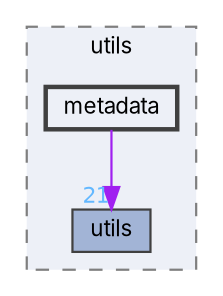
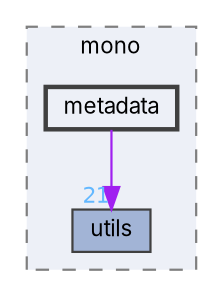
cluster "utils": label "utils" -> "mono"
